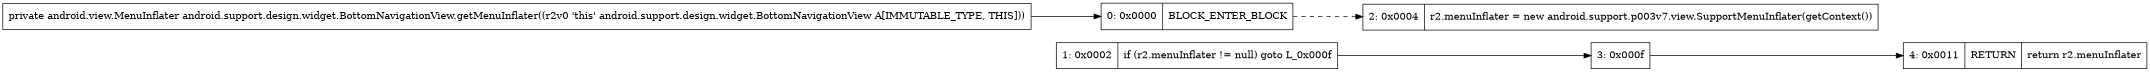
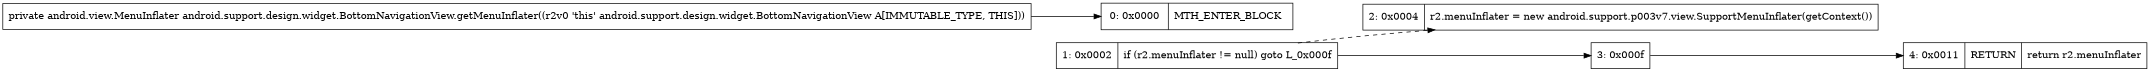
node "0: 0x0000": text "BLOCK_ENTER_BLOCK" -> "MTH_ENTER_BLOCK"
edge "0: 0x0000" -> "2: 0x0004": now "1: 0x0002" -> "2: 0x0004"
